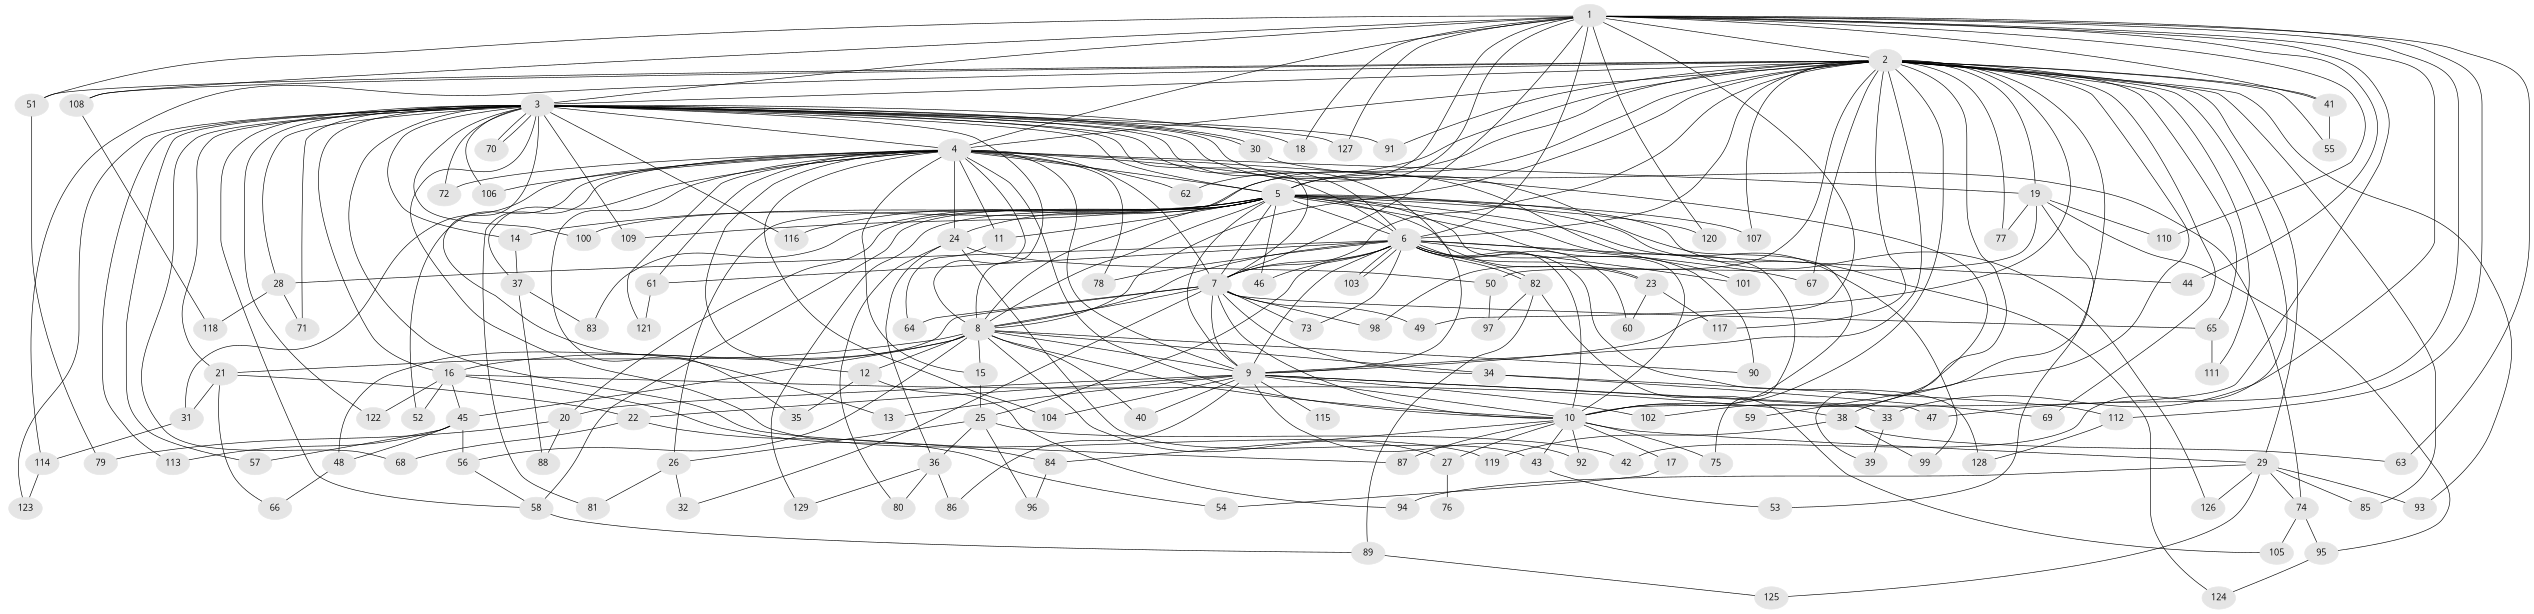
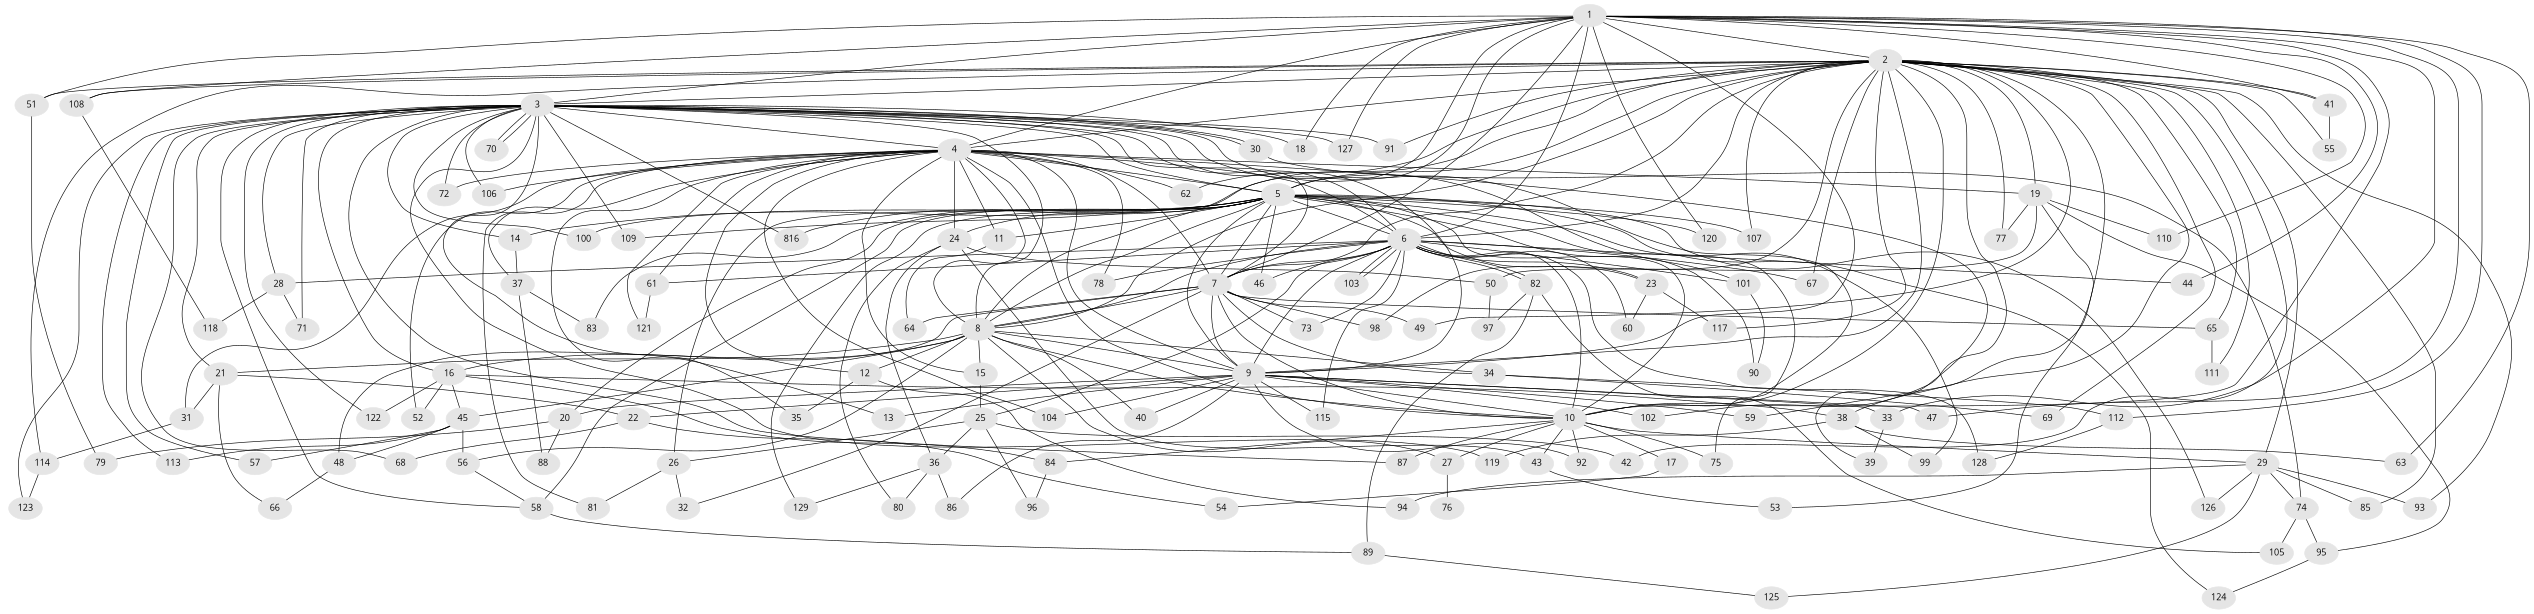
node "116": label "116" -> "816"
edge "6" -- "115": added
edge "8" -- "90": now "101" -- "90"
edge "9" -- "59": added
